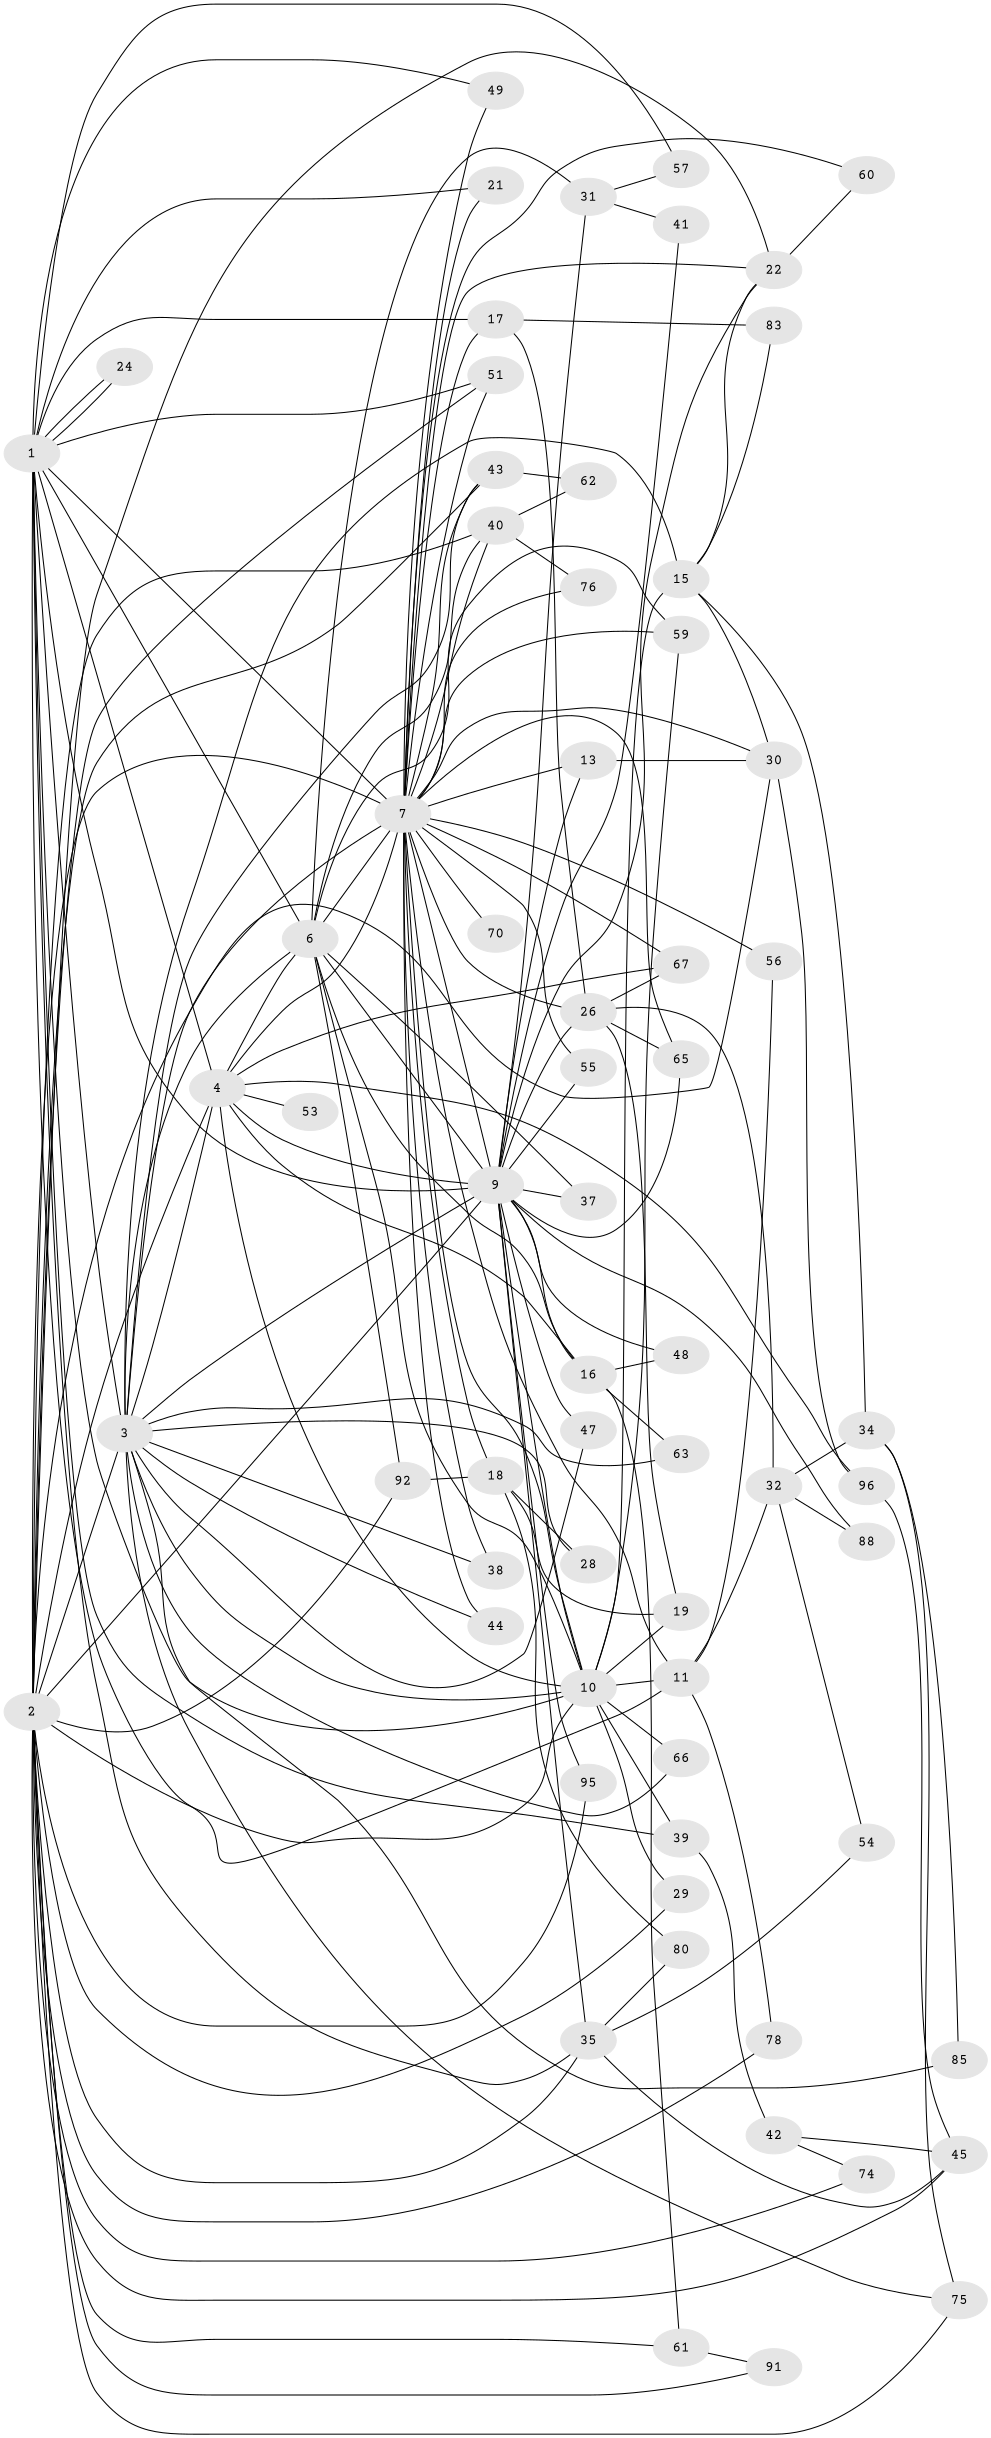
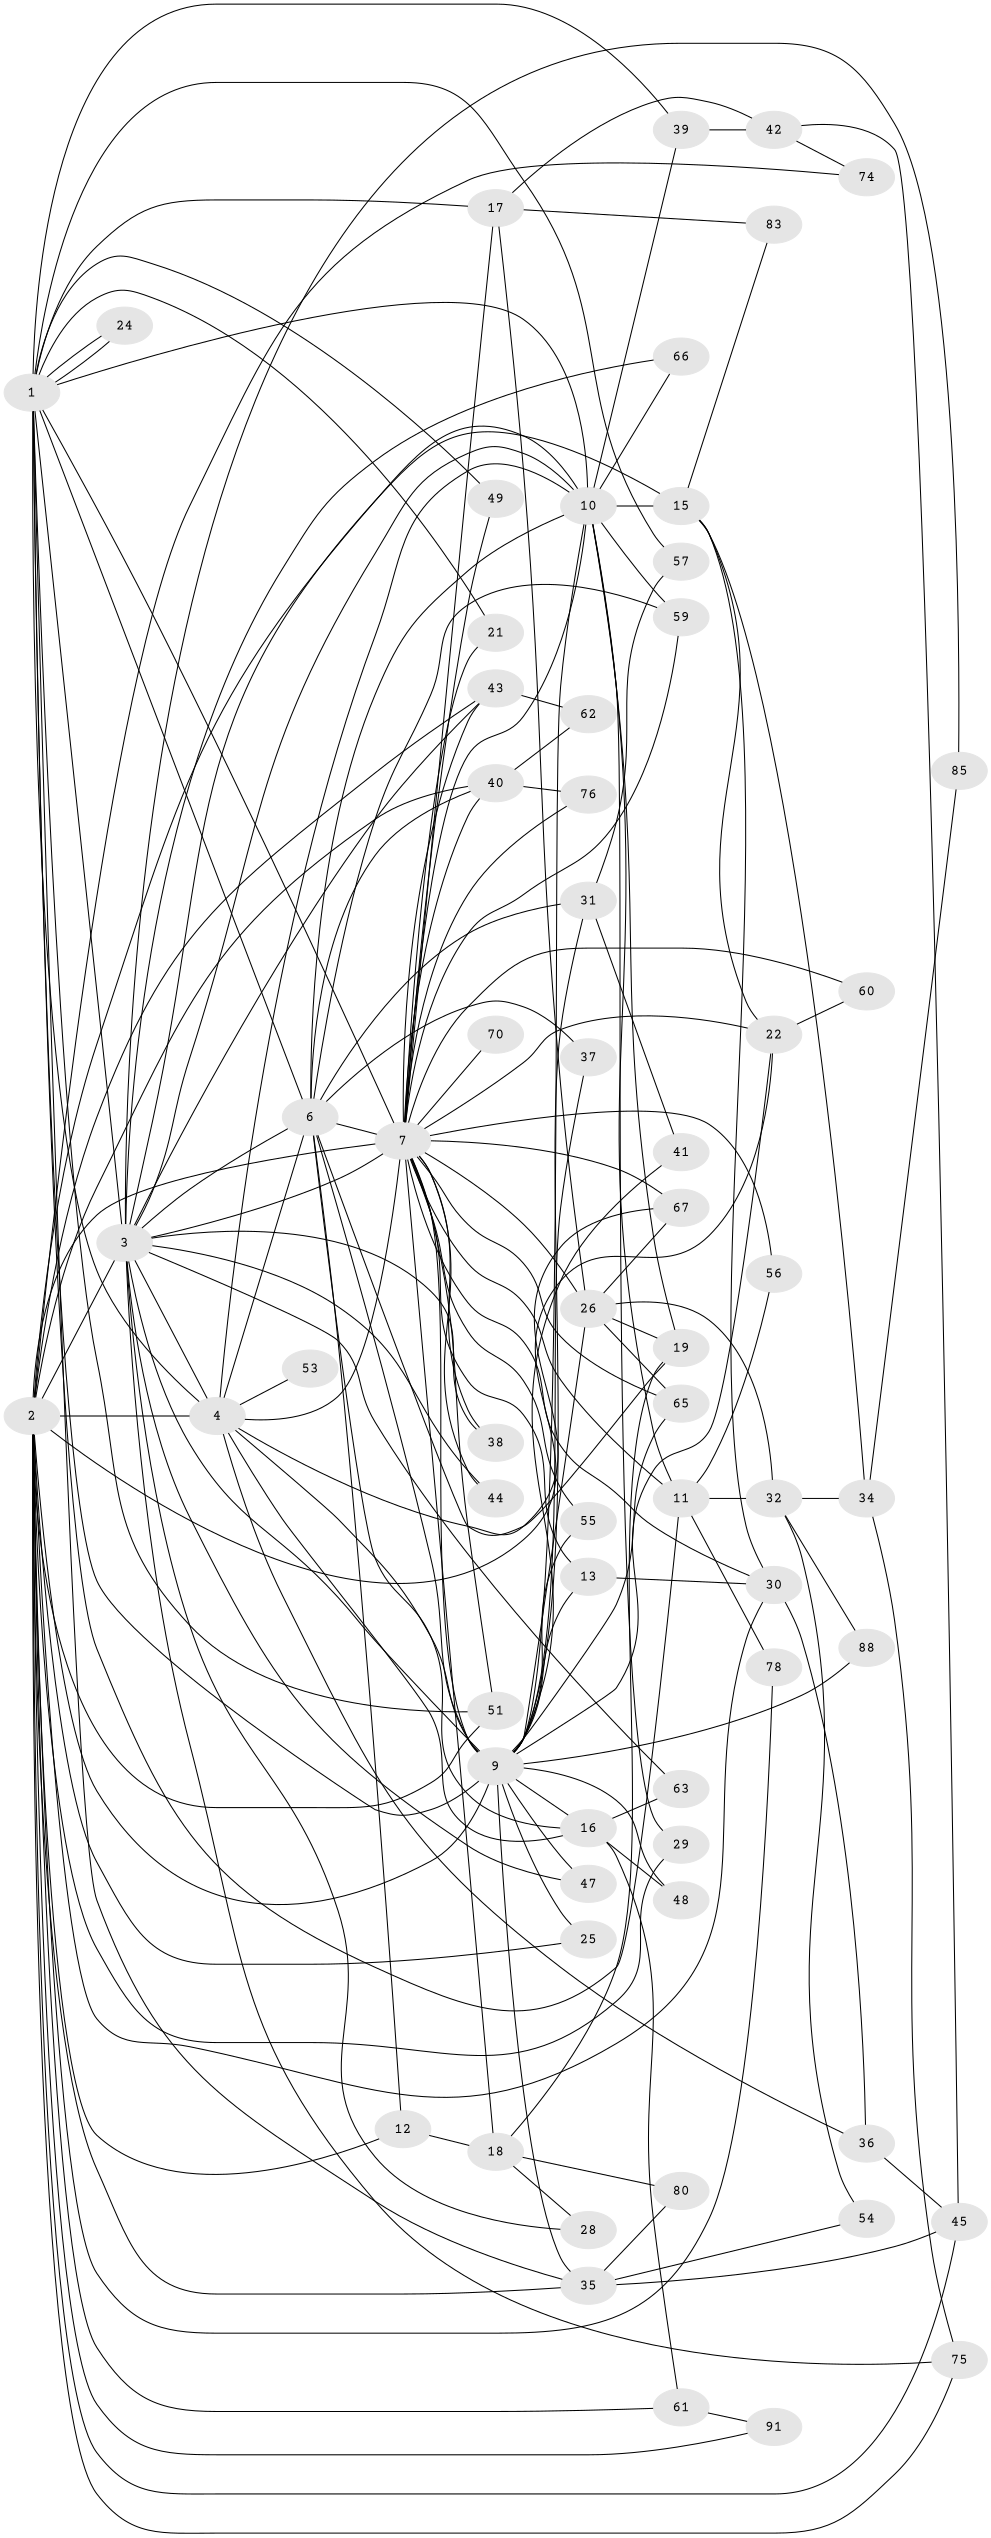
edge "42" -- "17": added
node "92": label "92" -> "12"
node "96": label "96" -> "36"
edge "6" -- "19": added
node "95": label "95" -> "25"
